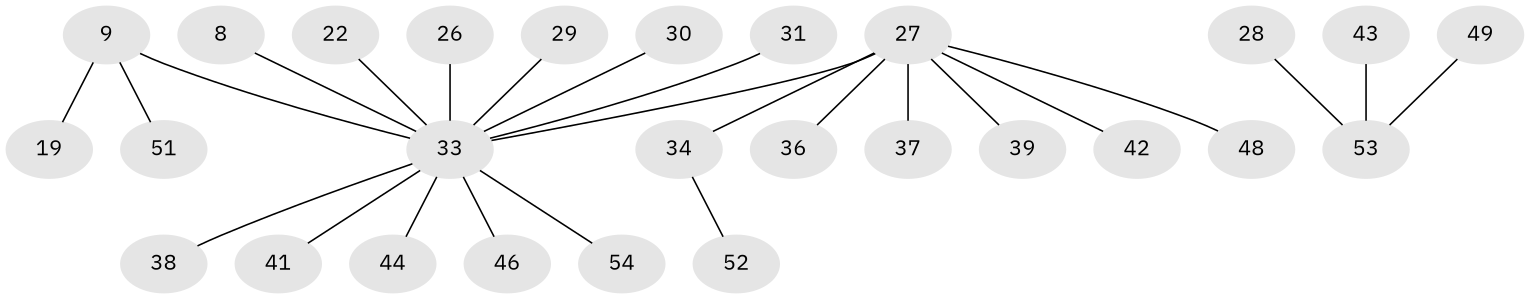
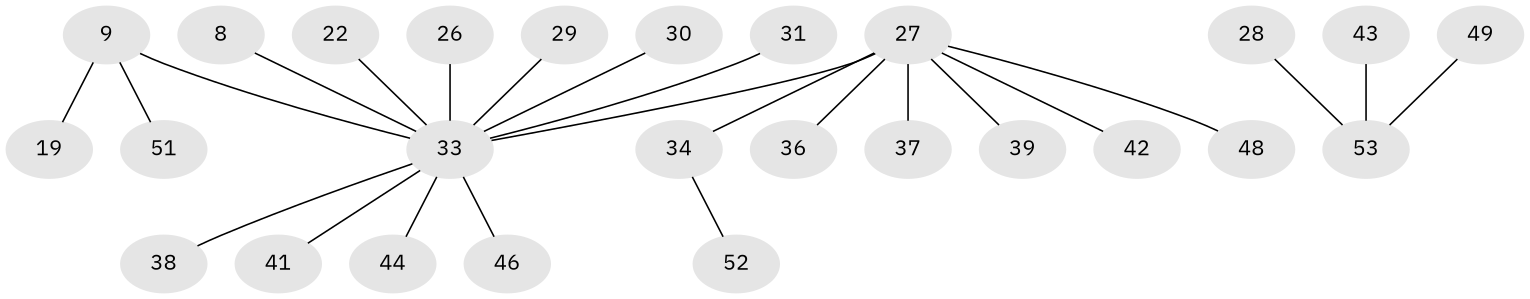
node "54": removed
